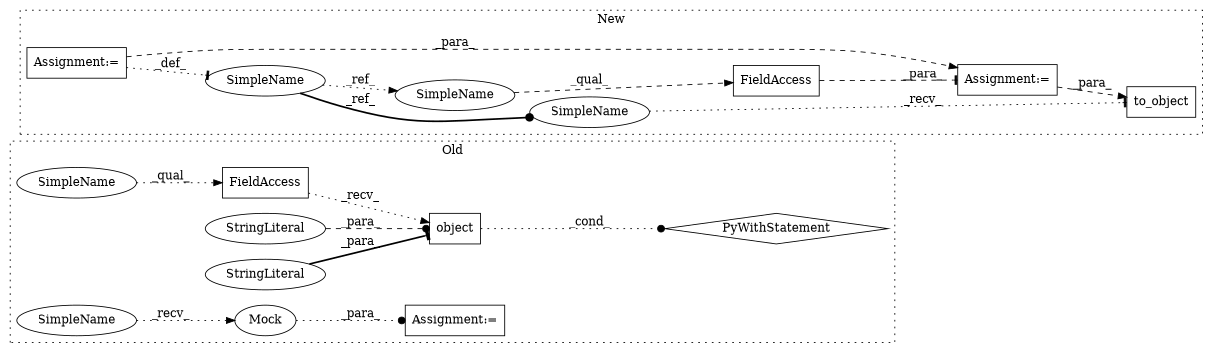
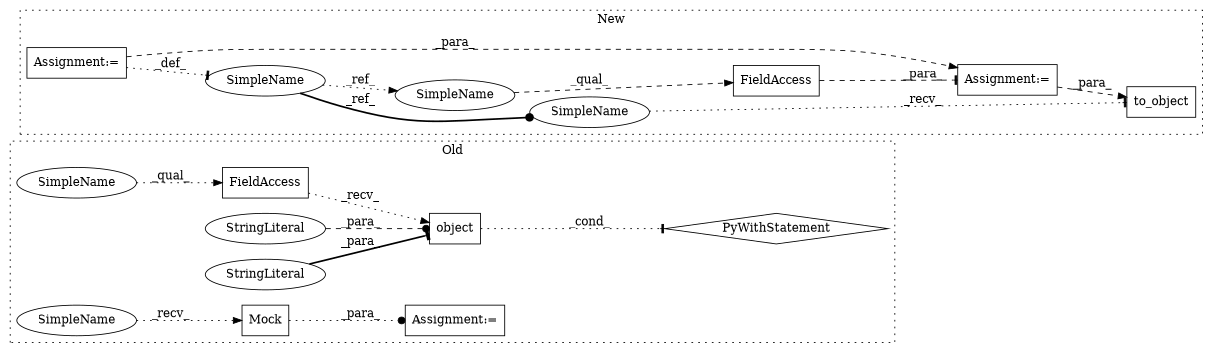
edge "object" -> "PyWithStatement": arrowhead dot -> tee
node "Mock": shape ellipse -> box
